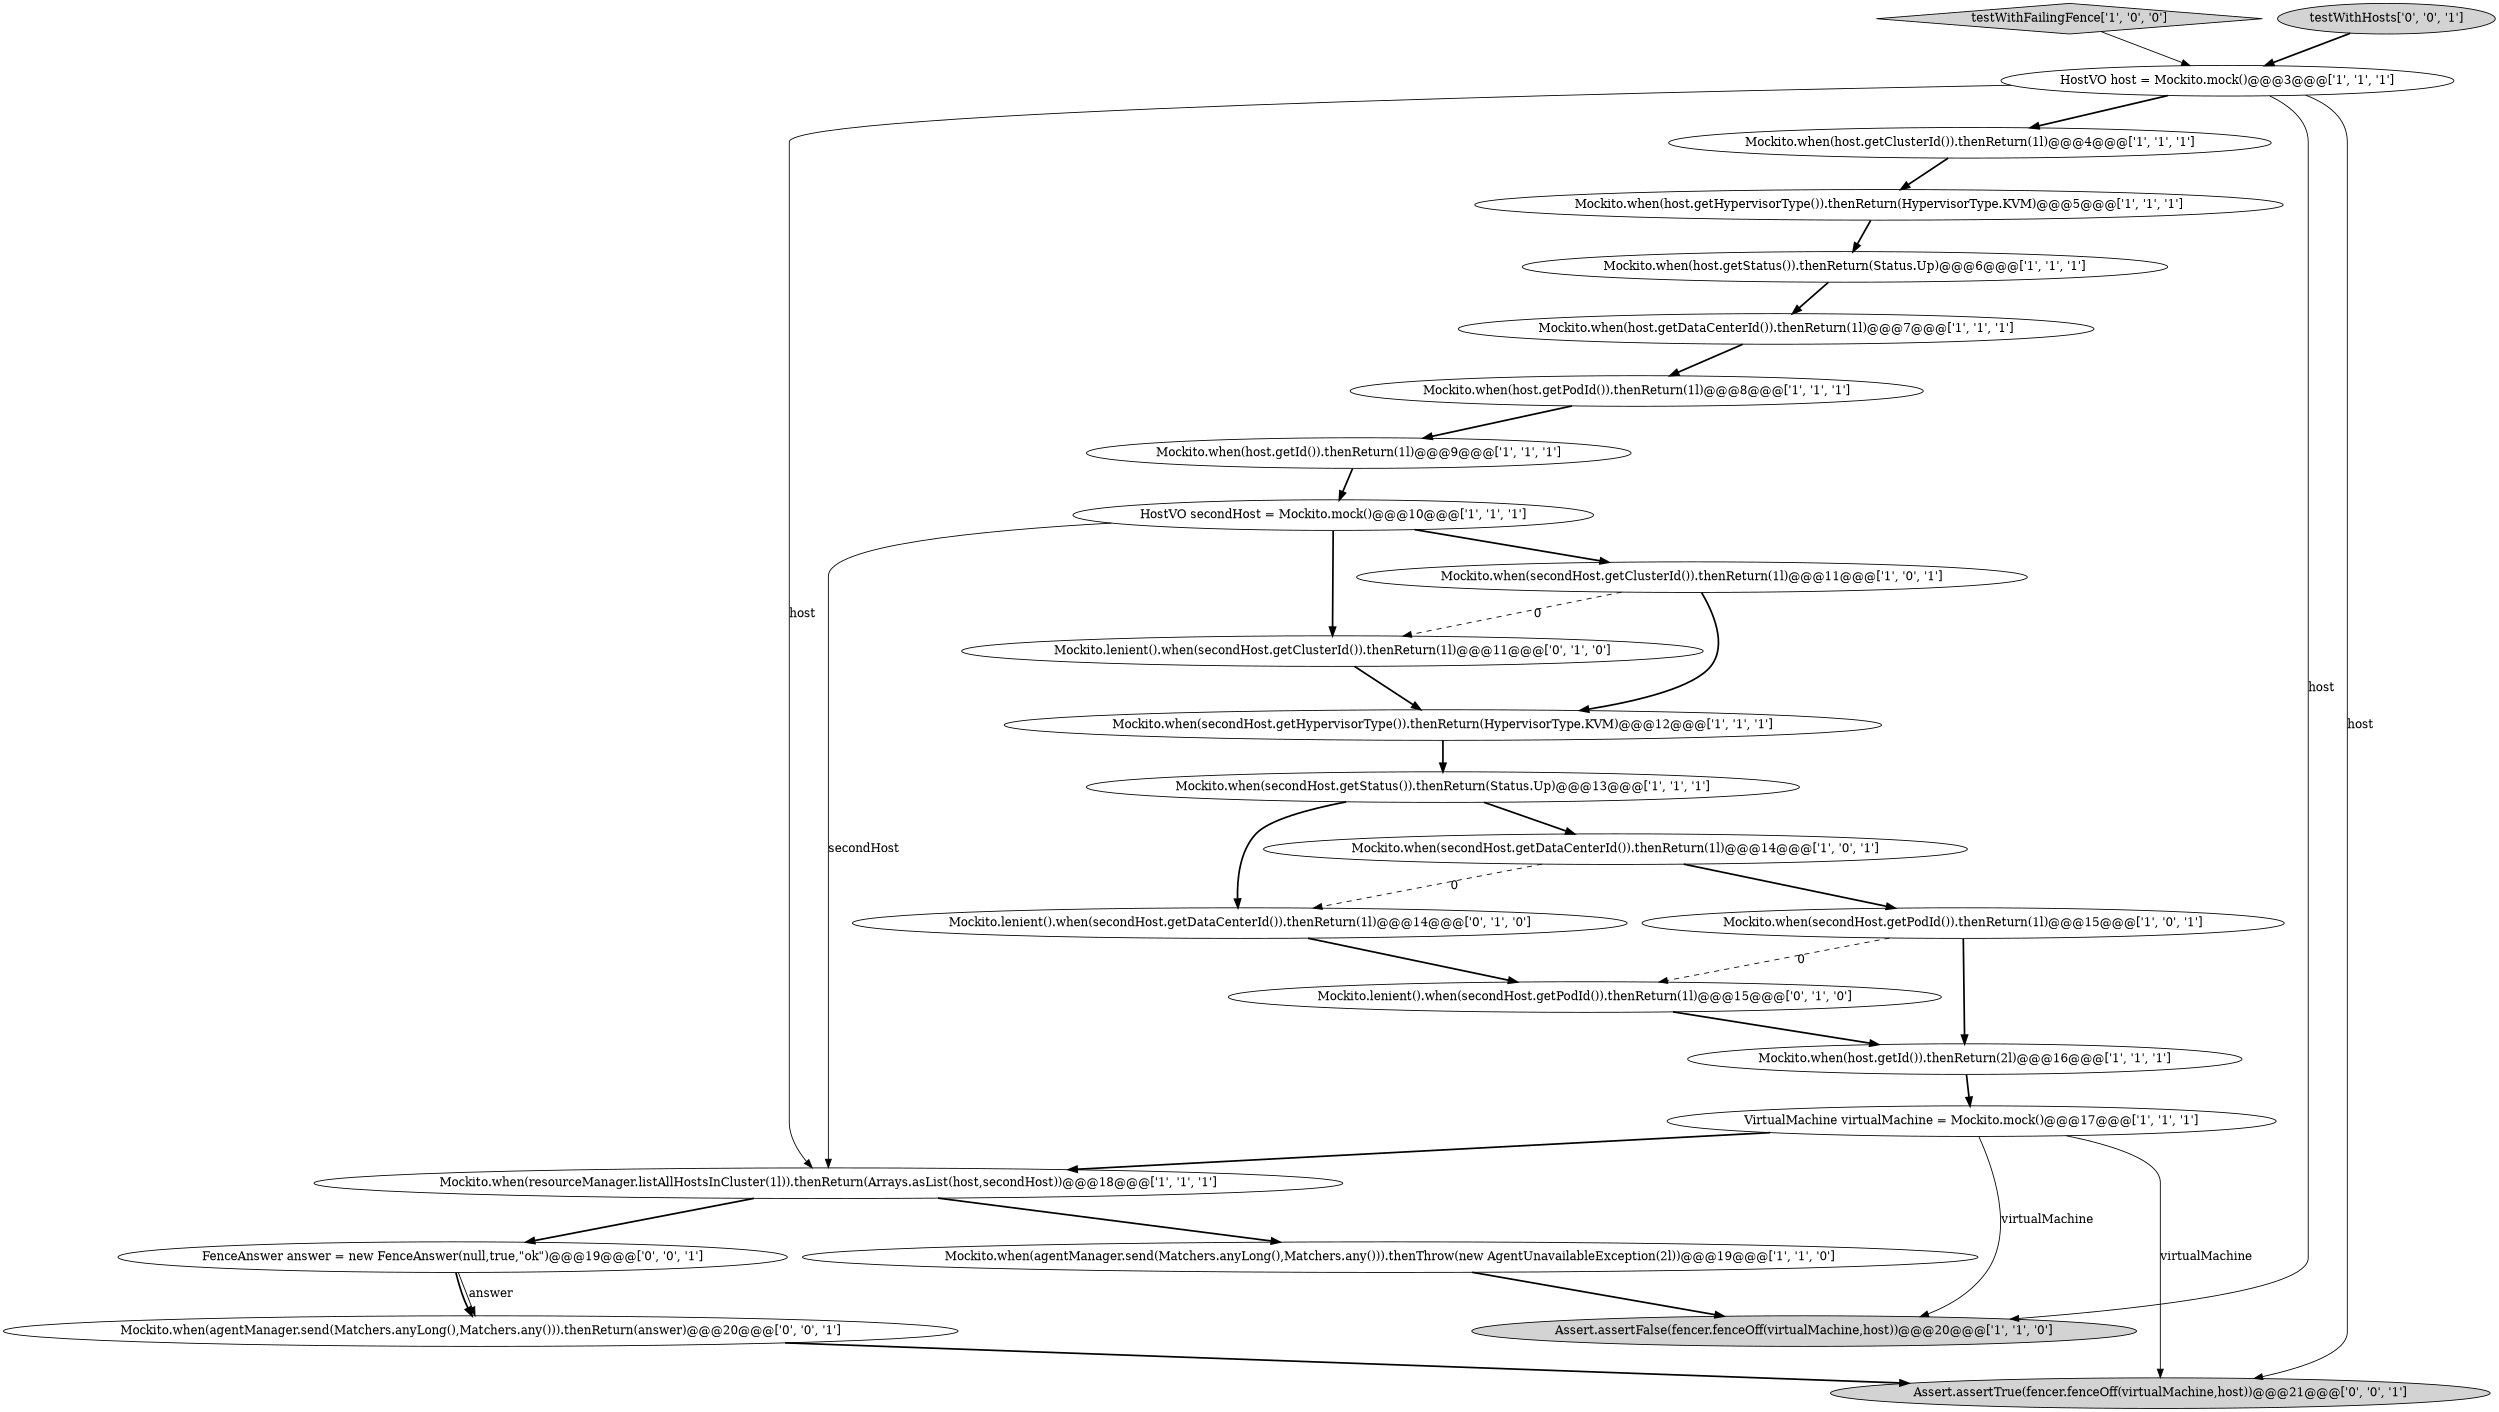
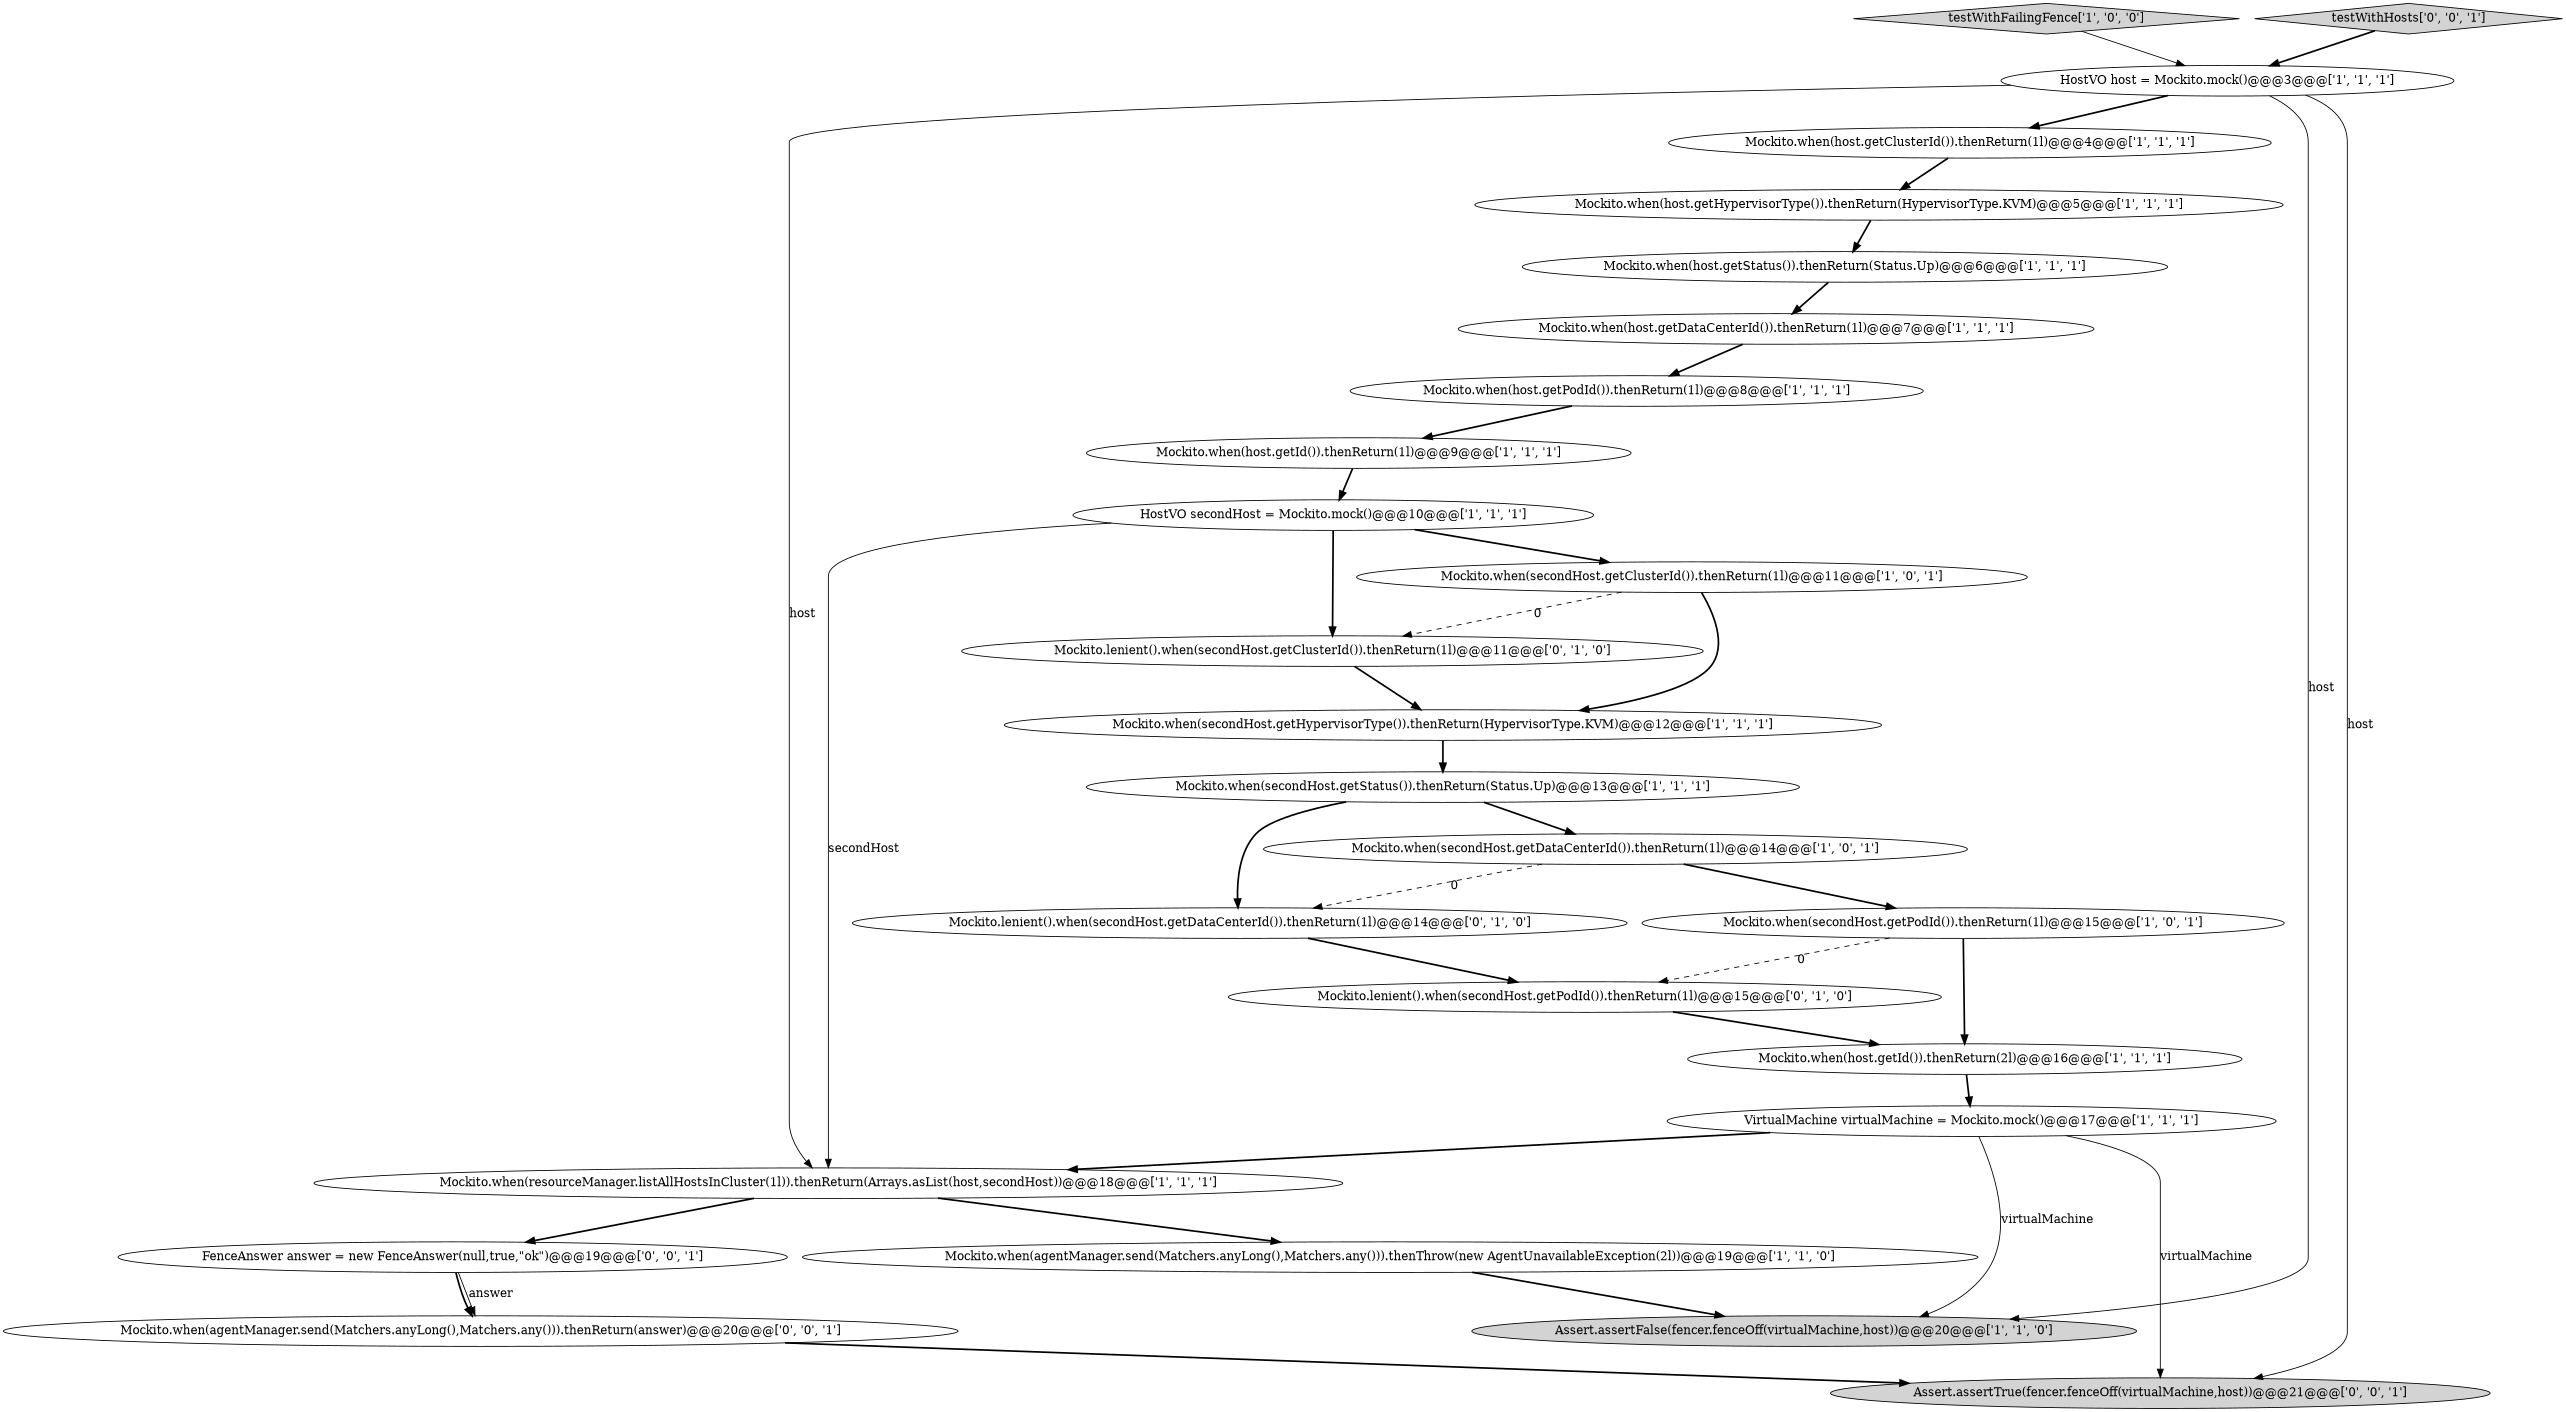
node "testWithHosts['0', '0', '1']": shape ellipse -> diamond
